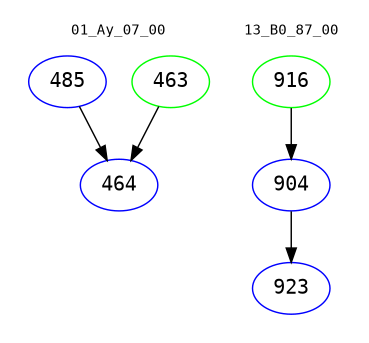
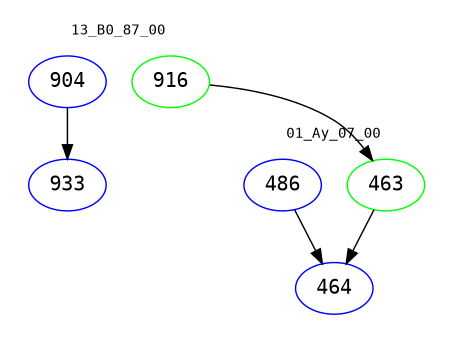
node "485": label "485" -> "486"
edge "916" -> "904": now "916" -> "463"
node "923": label "923" -> "933"
